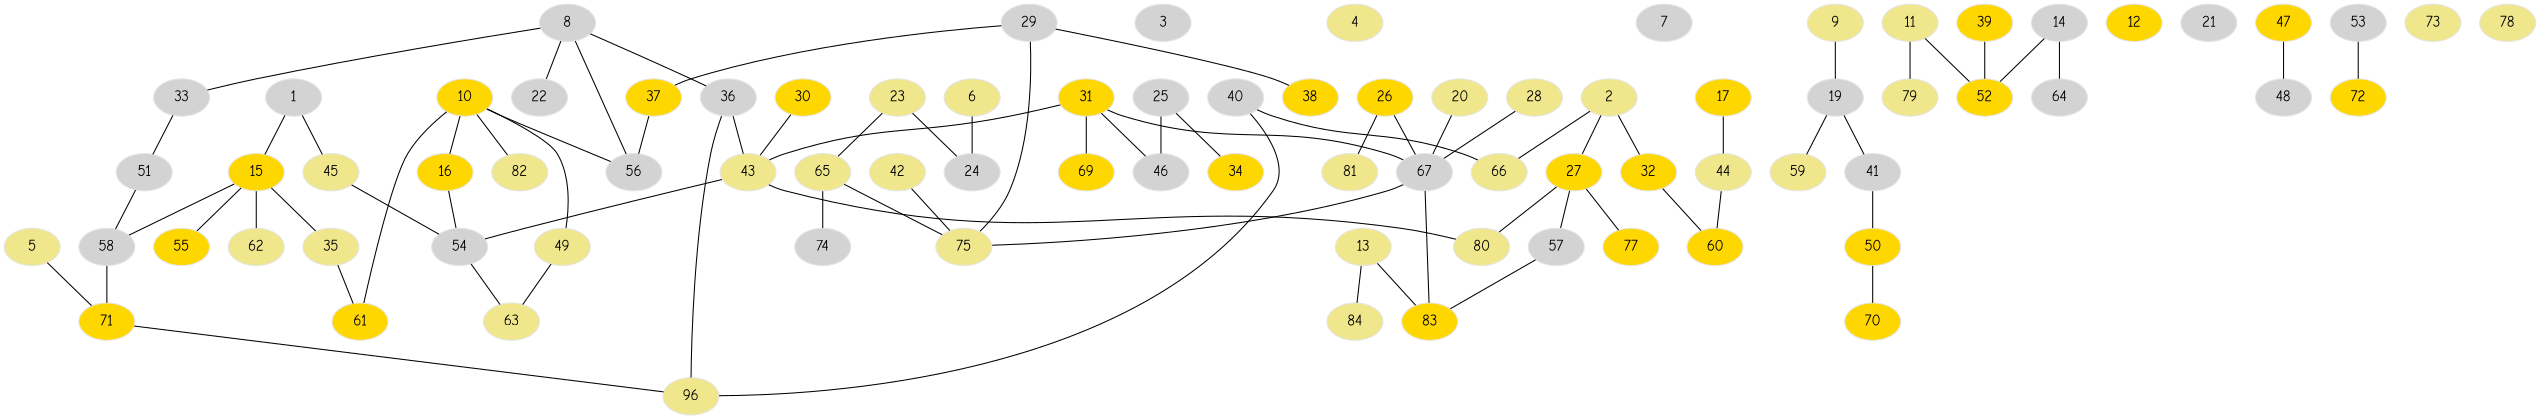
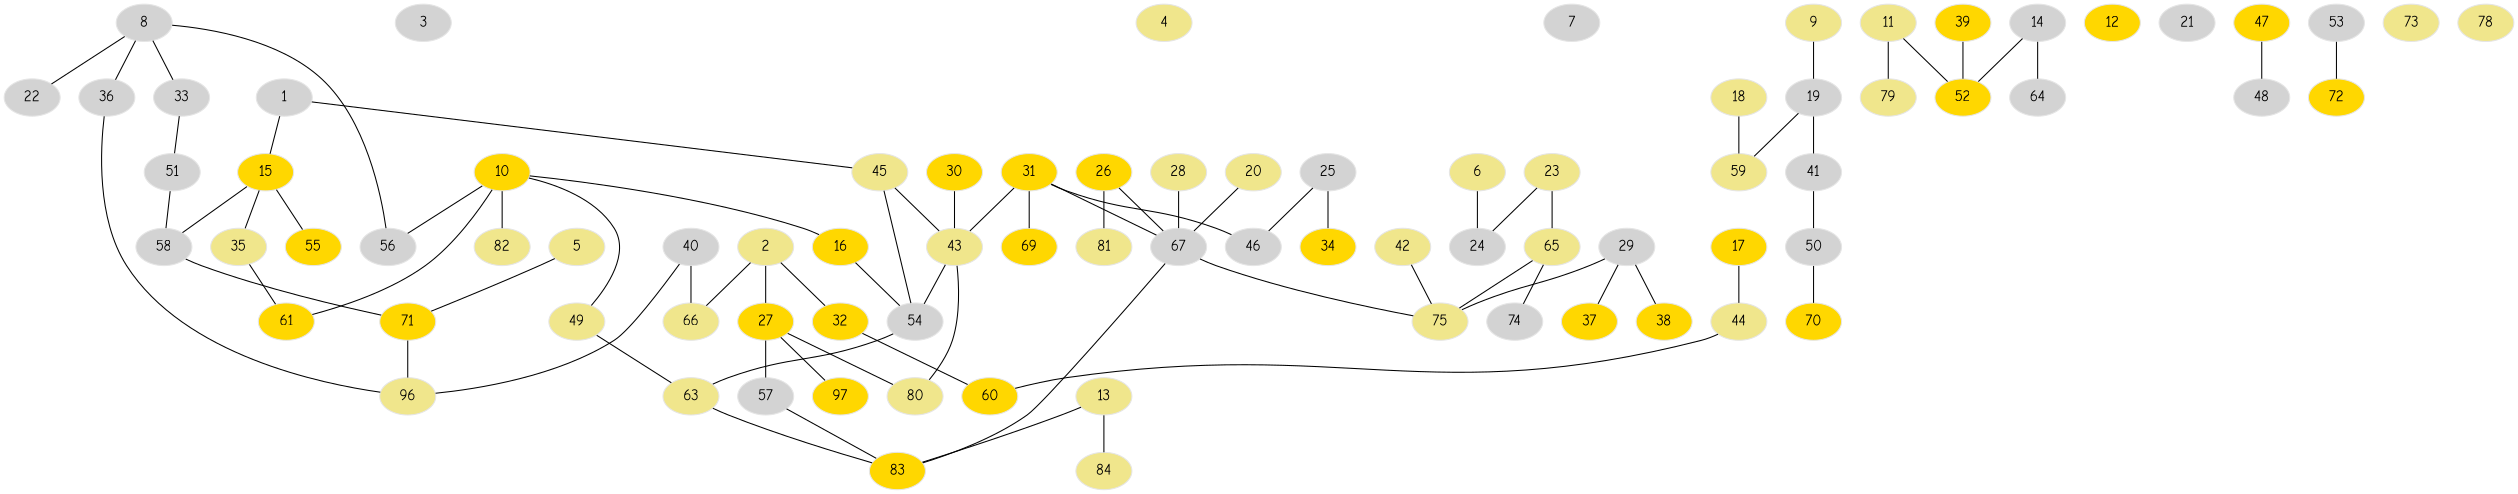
node "18": added
edge "37" -- "56": removed
edge "36" -- "43": now "45" -- "43"
node "62": removed
node "77": label "77" -> "97"
node "50": fillcolor gold -> lightgrey
edge "63" -- "83": added
